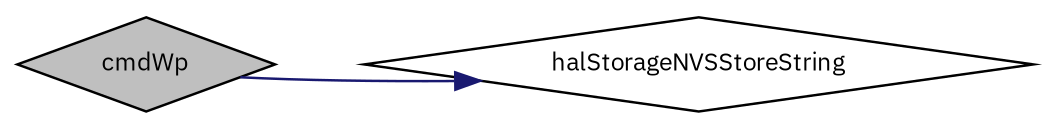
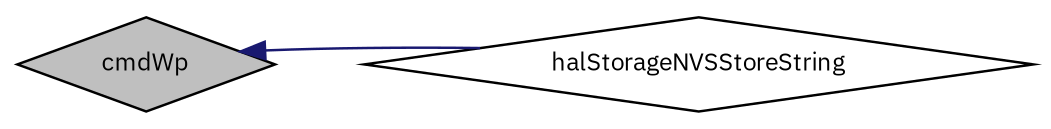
edge "cmdWp" -> "halStorageNVSStoreString": reversed
